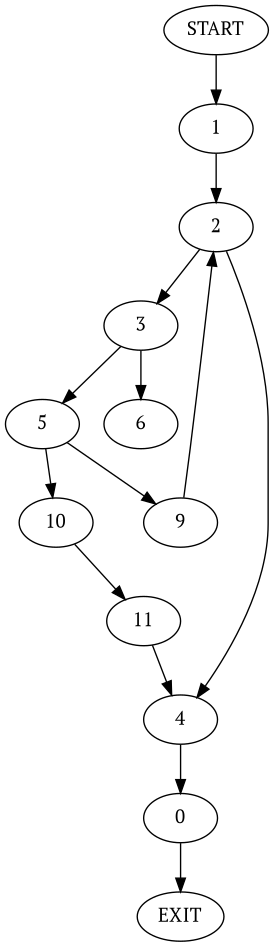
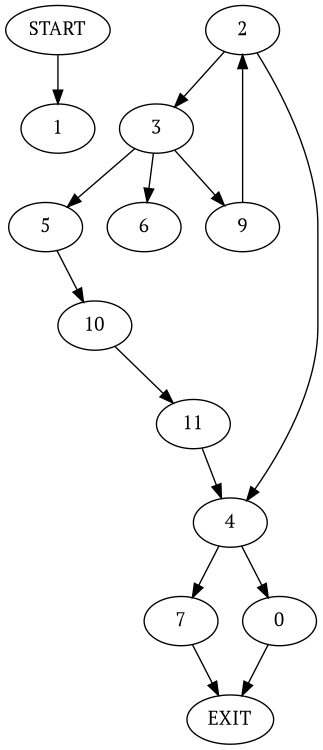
edge "1" -> "2": removed
edge "5" -> "9": now "3" -> "9"
node "7": added
